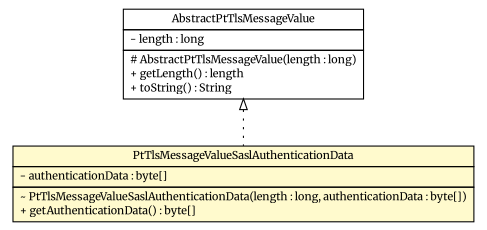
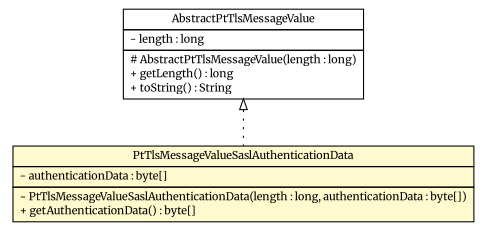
node "AbstractPtTlsMessageValue": text "+ getLength() : length" -> "+ getLength() : long"
